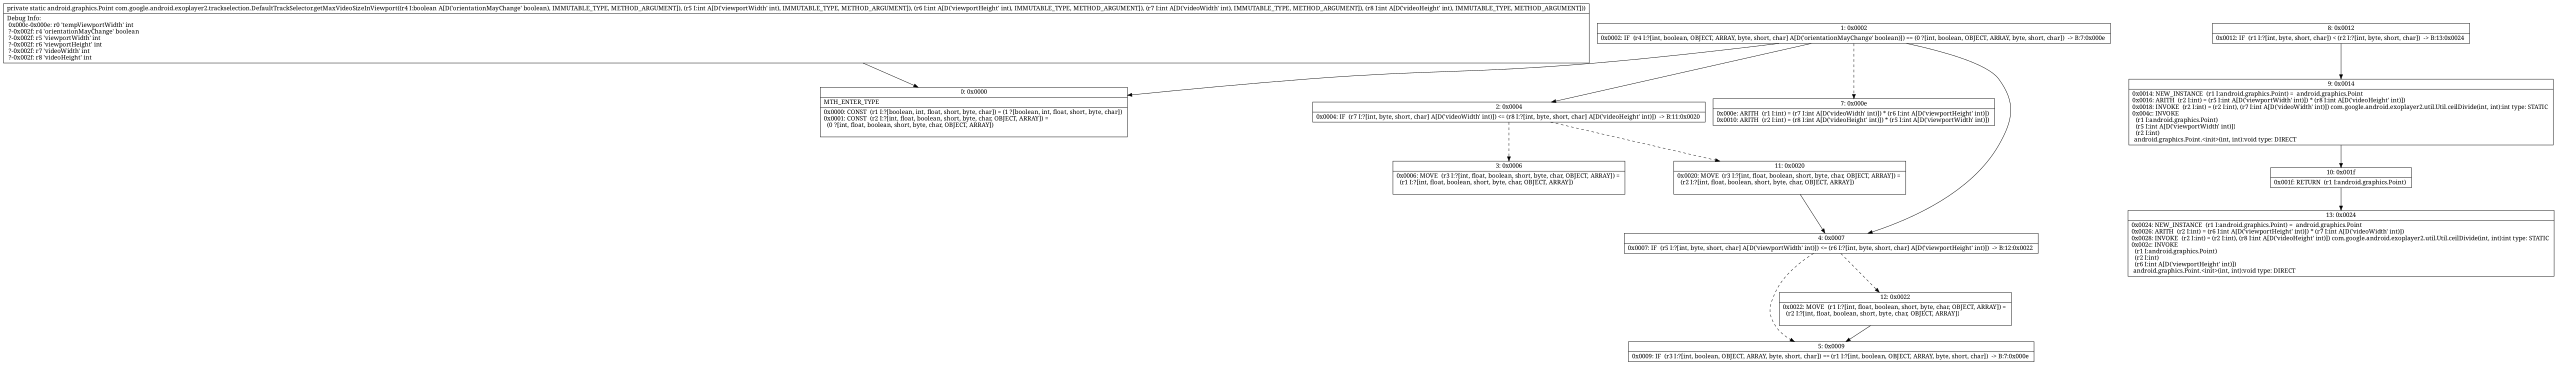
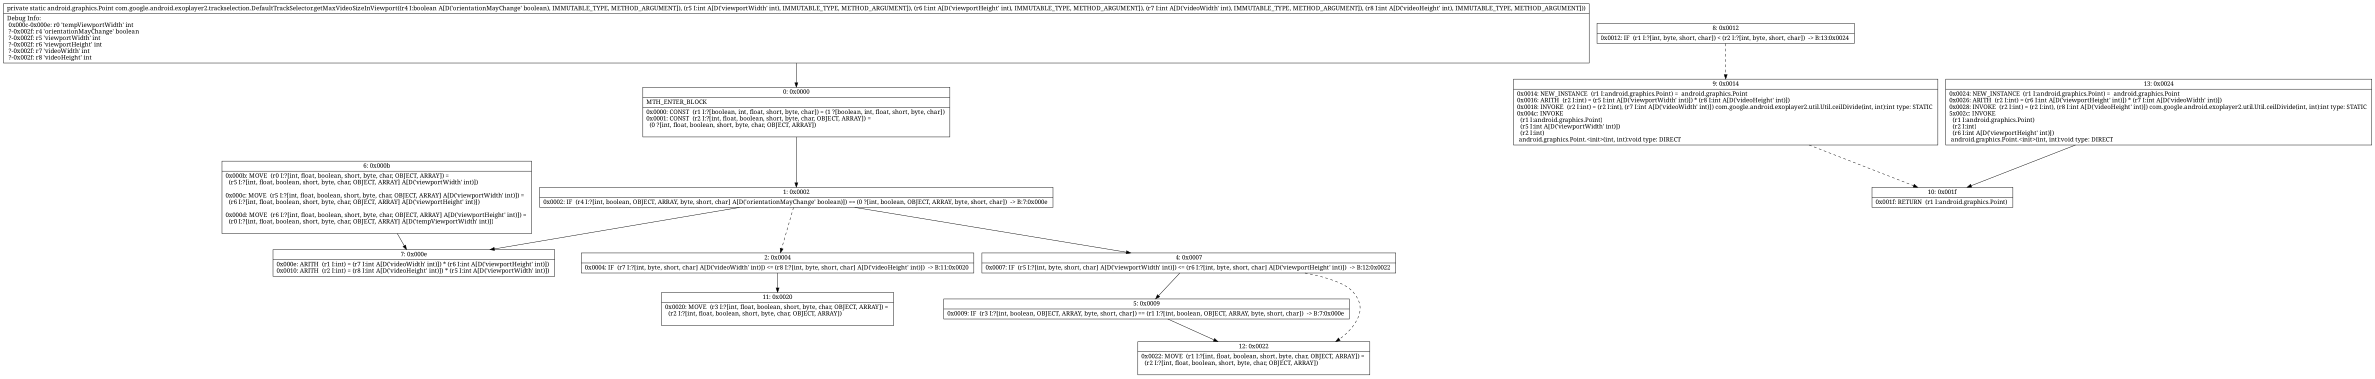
edge "8: 0x0012" -> "9: 0x0014": style solid -> dashed
edge "1: 0x0002" -> "7: 0x000e": style dashed -> solid
edge "1: 0x0002" -> "0: 0x0000": reversed
edge "1: 0x0002" -> "2: 0x0004": style solid -> dashed
node "0: 0x0000": text "MTH_ENTER_TYPE" -> "MTH_ENTER_BLOCK"
edge "2: 0x0004" -> "11: 0x0020": style dashed -> solid
edge "9: 0x0014" -> "10: 0x001f": style solid -> dashed
node "3: 0x0006": removed
node "6: 0x000b": added
edge "10: 0x001f" -> "13: 0x0024": reversed
edge "11: 0x0020" -> "4: 0x0007": removed
node "13: 0x0024": text "0x002c: INVOKE" -> "5x002c: INVOKE"
edge "4: 0x0007" -> "5: 0x0009": style dashed -> solid
edge "12: 0x0022" -> "5: 0x0009": reversed
